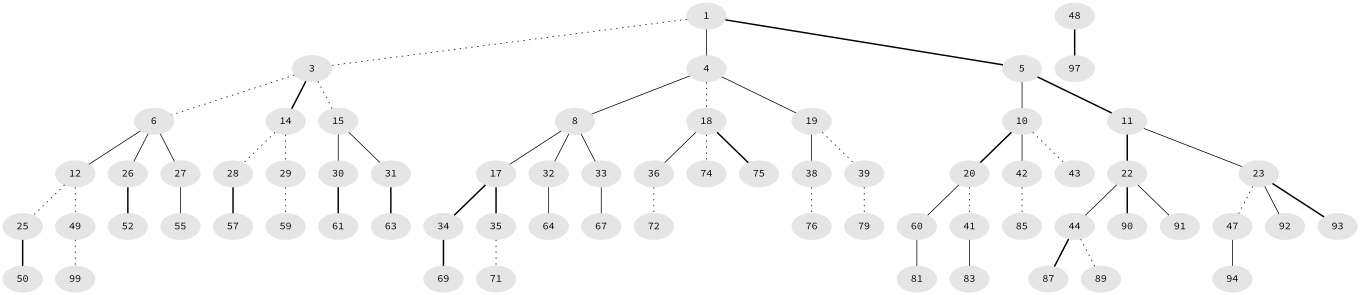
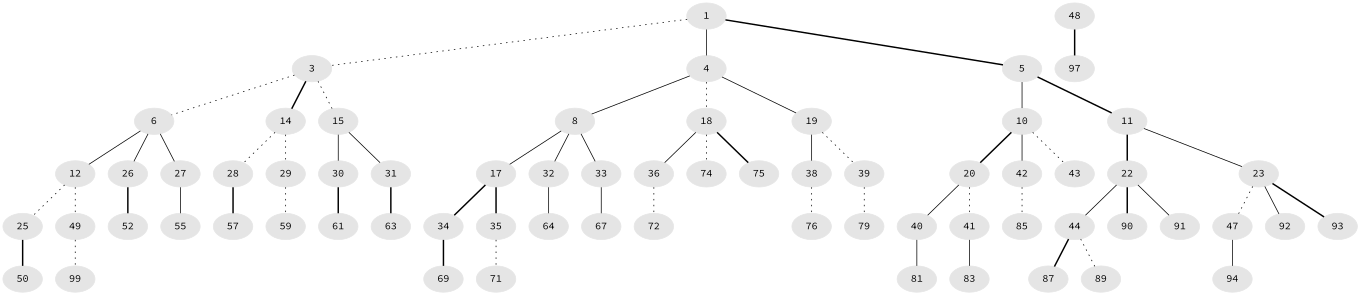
node "60": label "60" -> "40"
